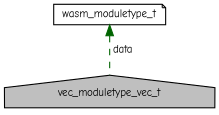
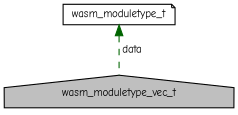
node "vec_moduletype_vec_t": label "vec_moduletype_vec_t" -> "wasm_moduletype_vec_t"
